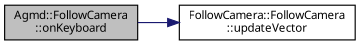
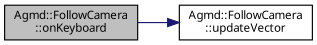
node "FollowCamera::FollowCamera ::updateVector": label "FollowCamera::FollowCamera ::updateVector" -> "Agmd::FollowCamera ::updateVector"
